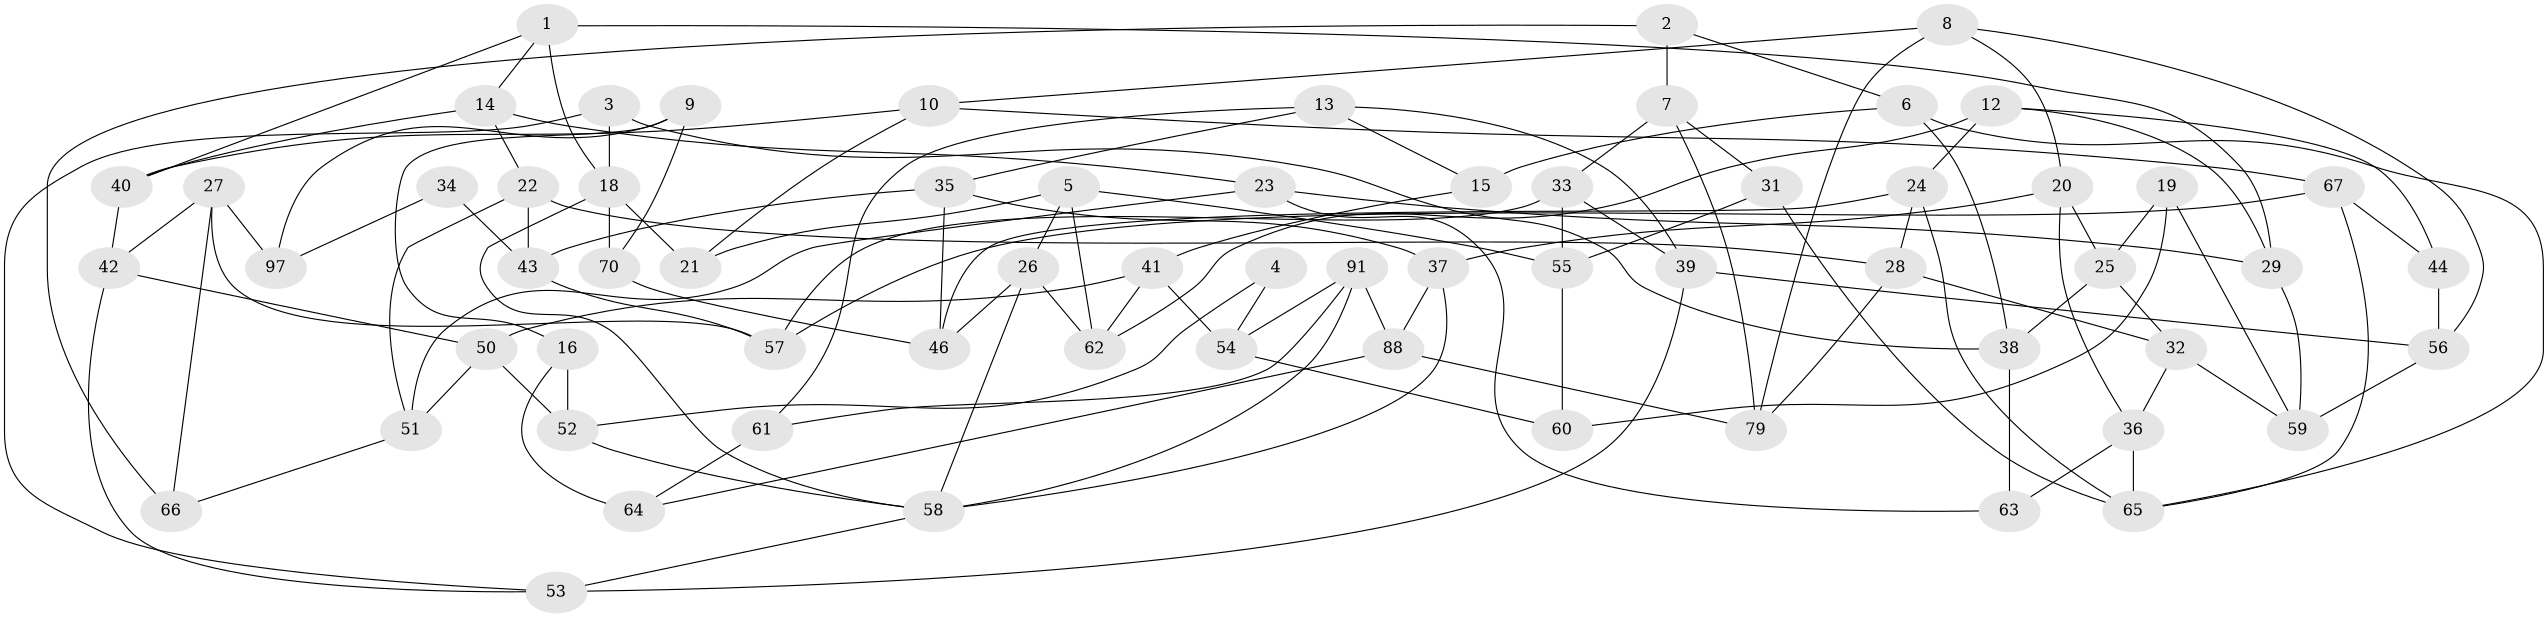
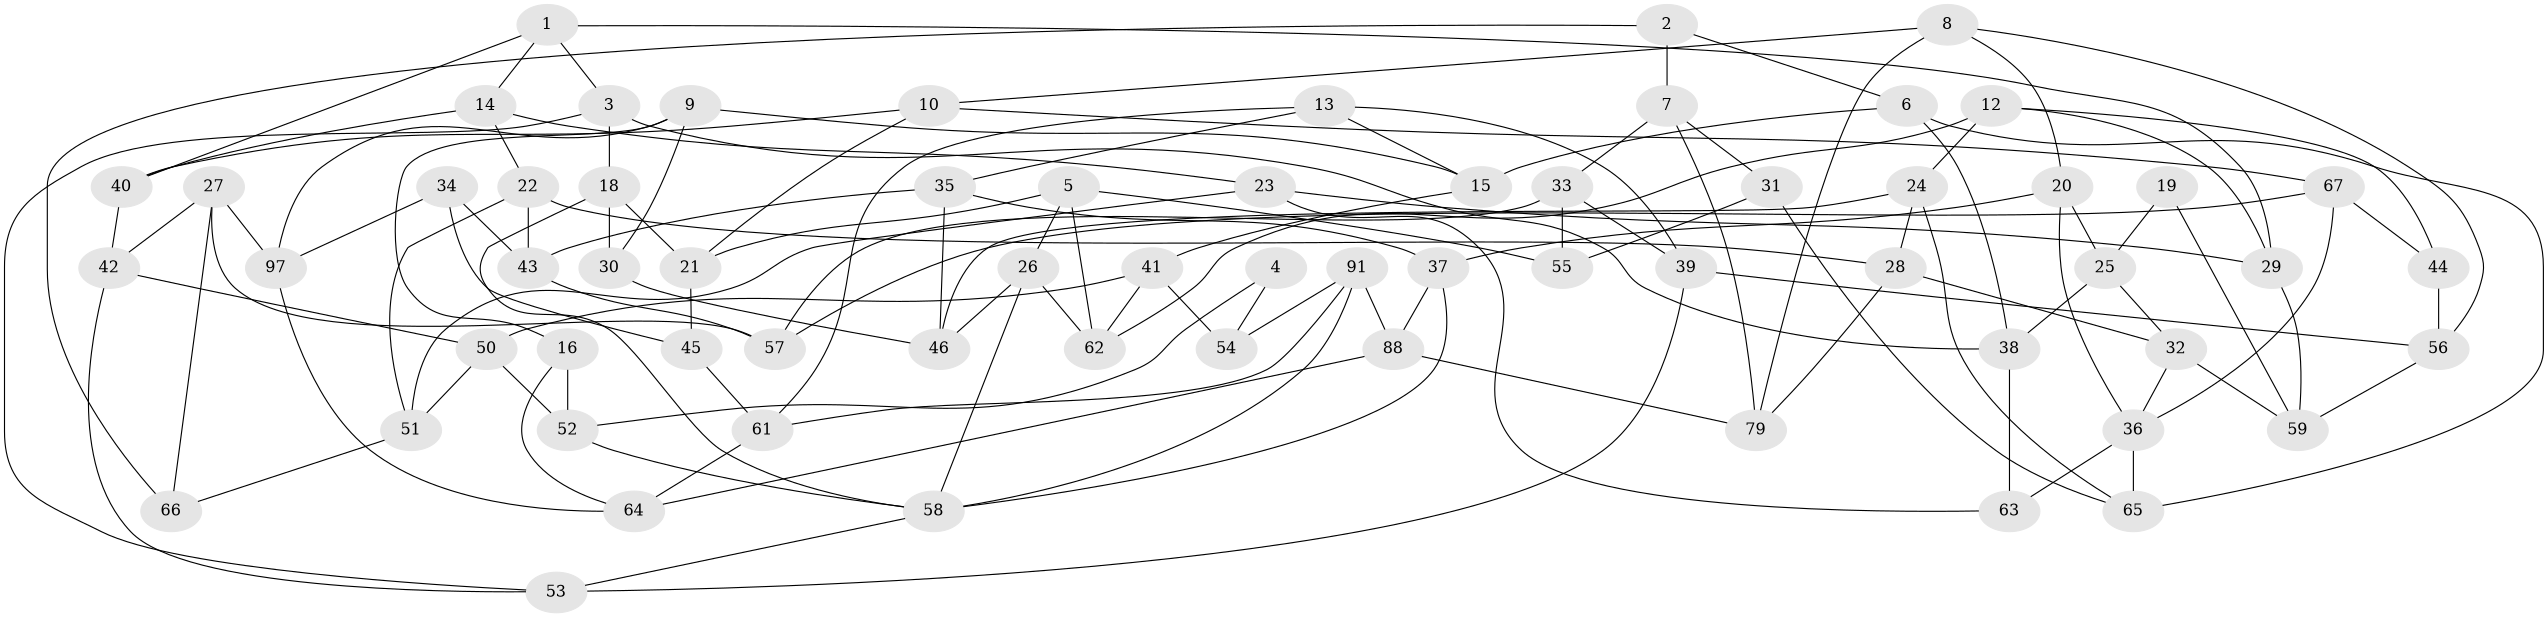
edge "1" -- "18": now "1" -- "3"
edge "9" -- "15": added
node "70": label "70" -> "30"
node "45": added
edge "67" -- "65": now "67" -- "36"
node "60": removed
edge "97" -- "64": added
